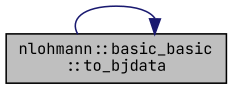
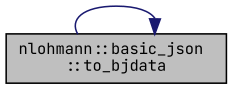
node "nlohmann::basic_basic ::to_bjdata": label "nlohmann::basic_basic ::to_bjdata" -> "nlohmann::basic_json ::to_bjdata"
